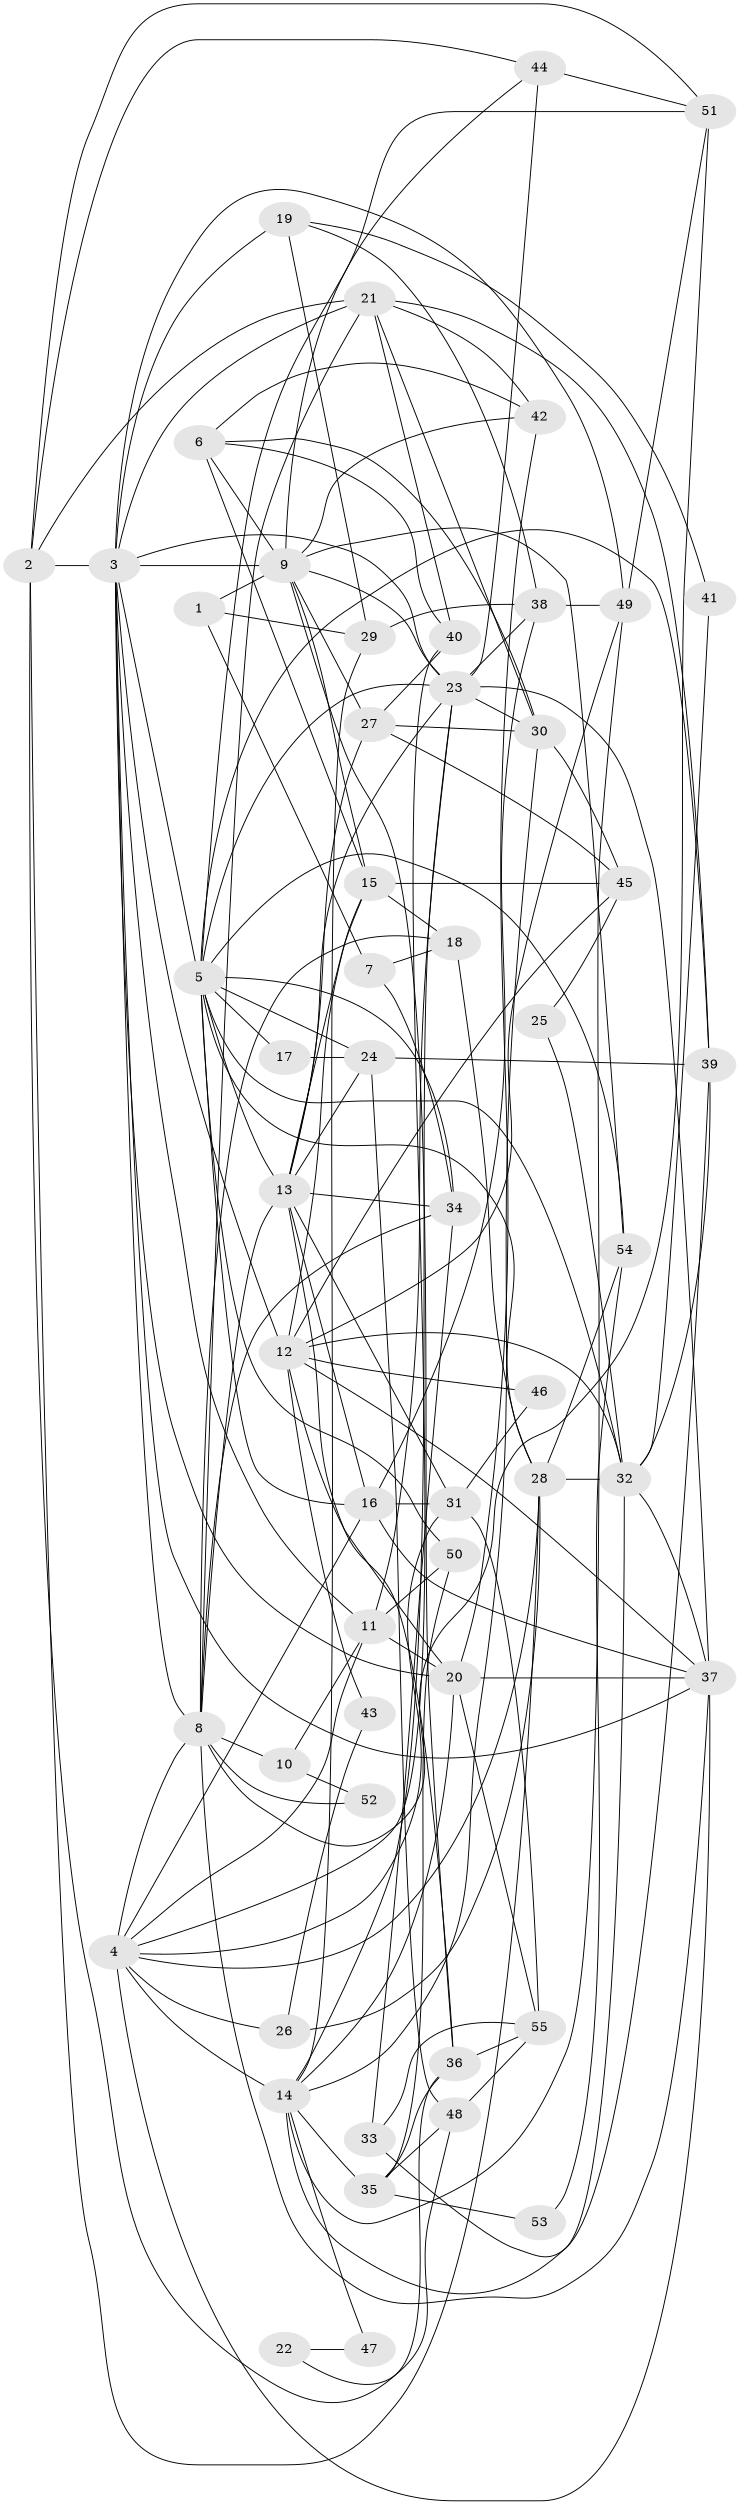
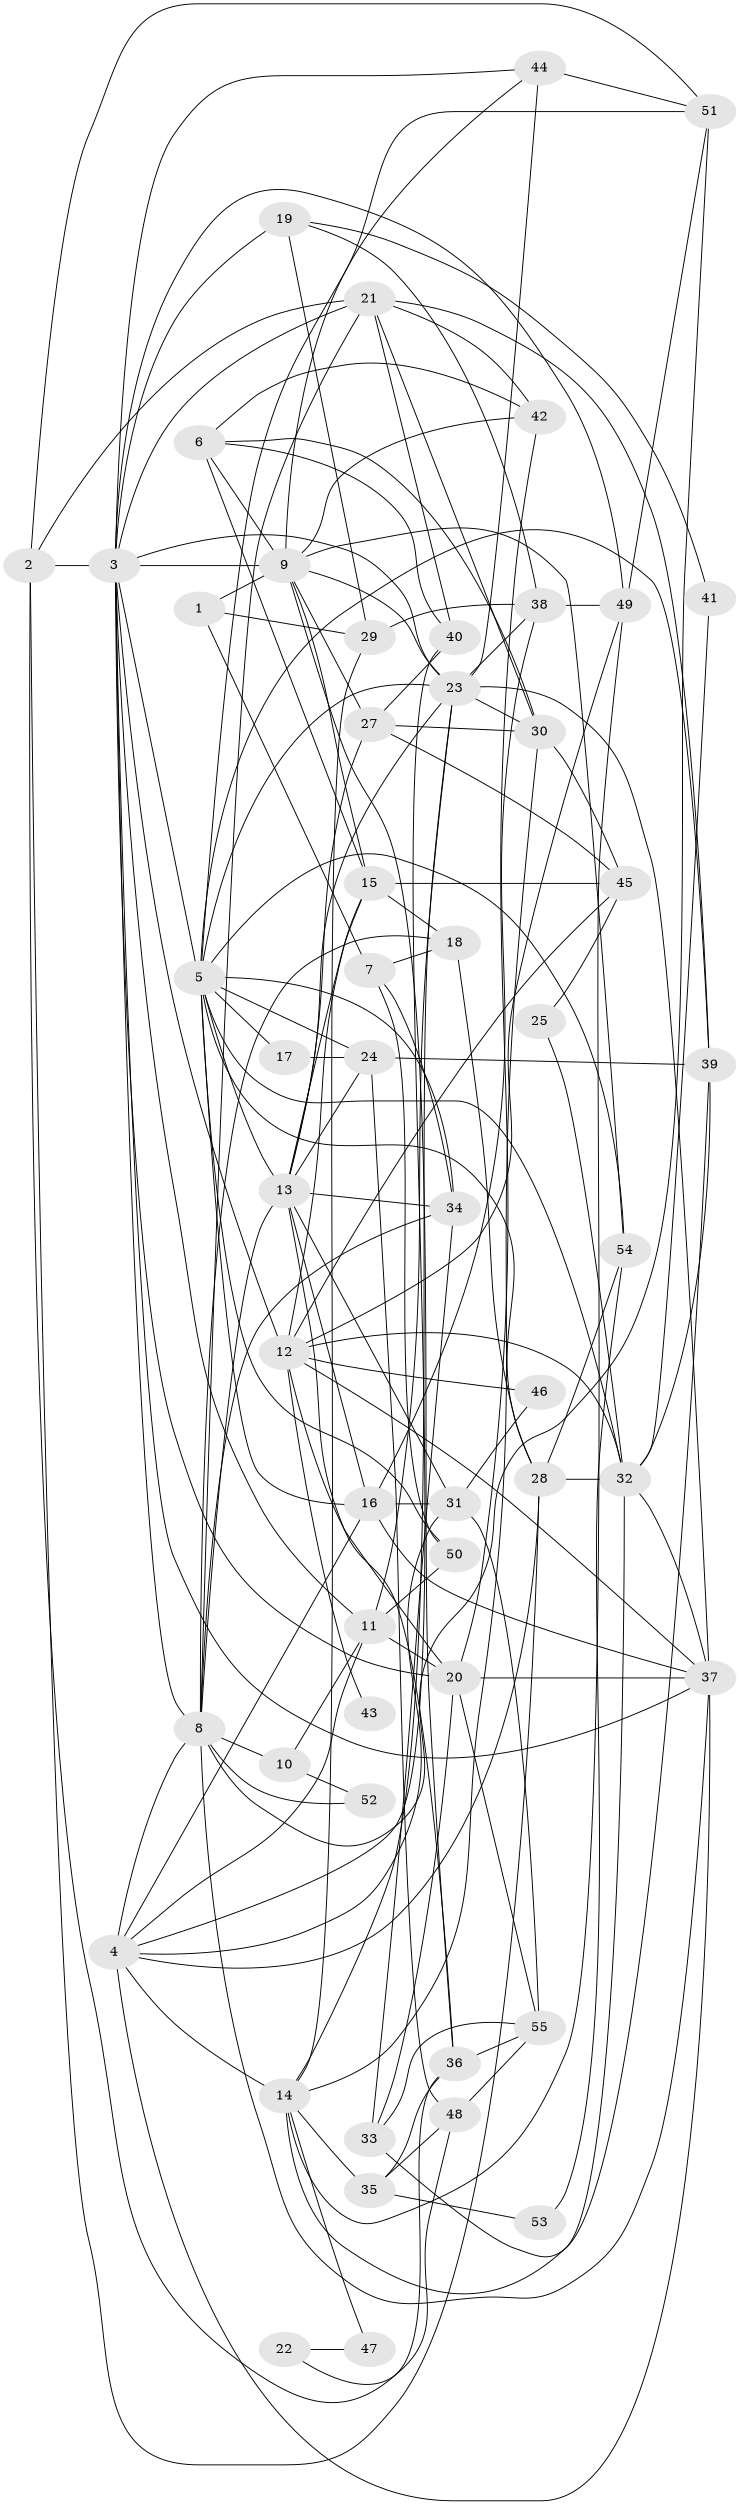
edge "44" -- "2": now "44" -- "3"
edge "50" -- "35": now "50" -- "7"
edge "20" -- "14": now "20" -- "33"
node "26": removed
